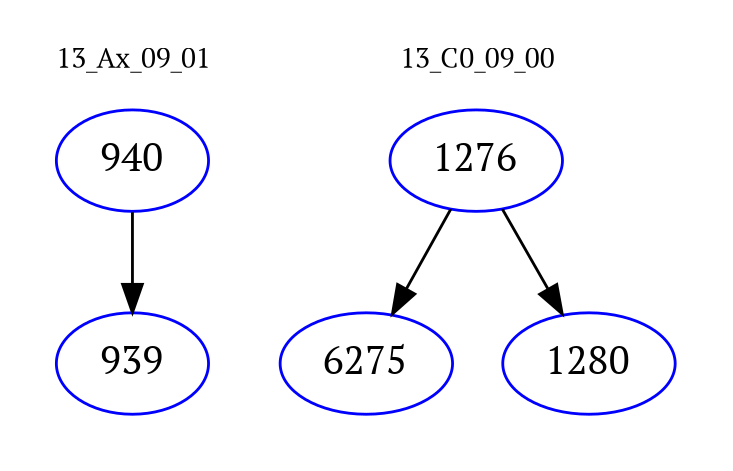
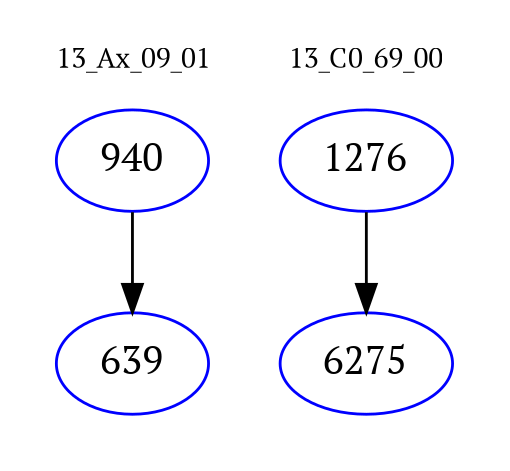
cluster "13_C0_09_00": label "13_C0_09_00" -> "13_C0_69_00"
node "939": label "939" -> "639"
node "1280": removed
